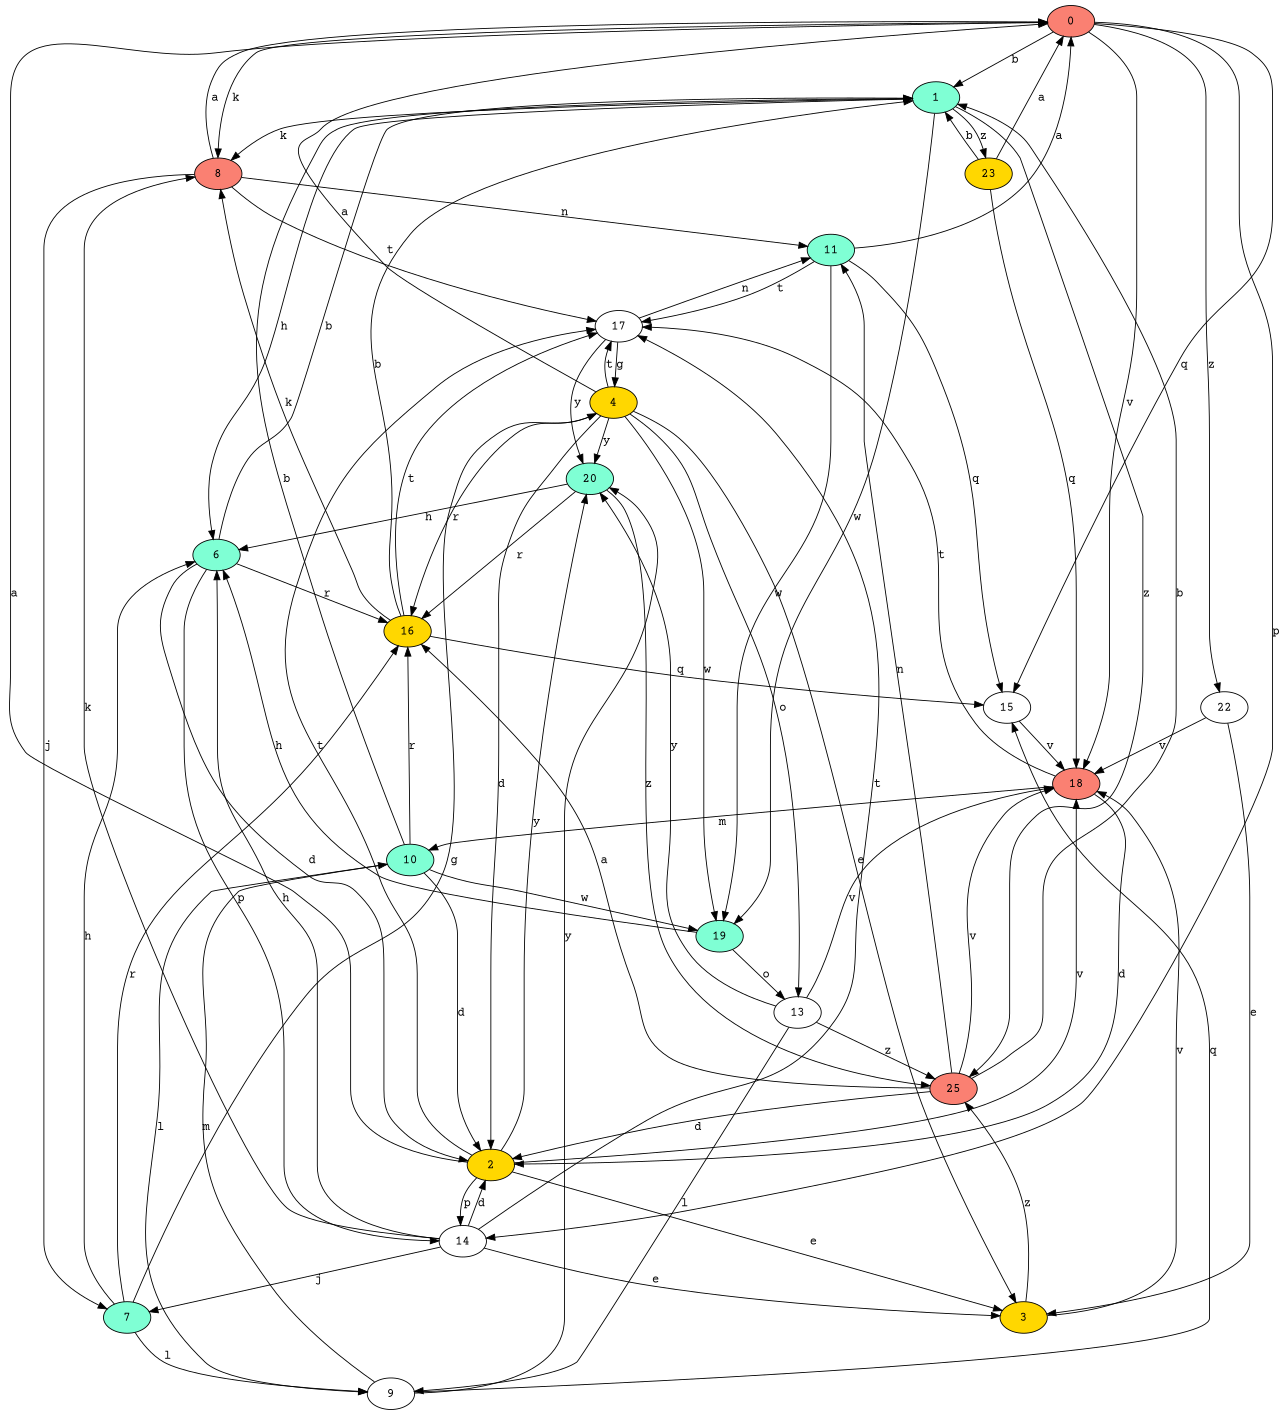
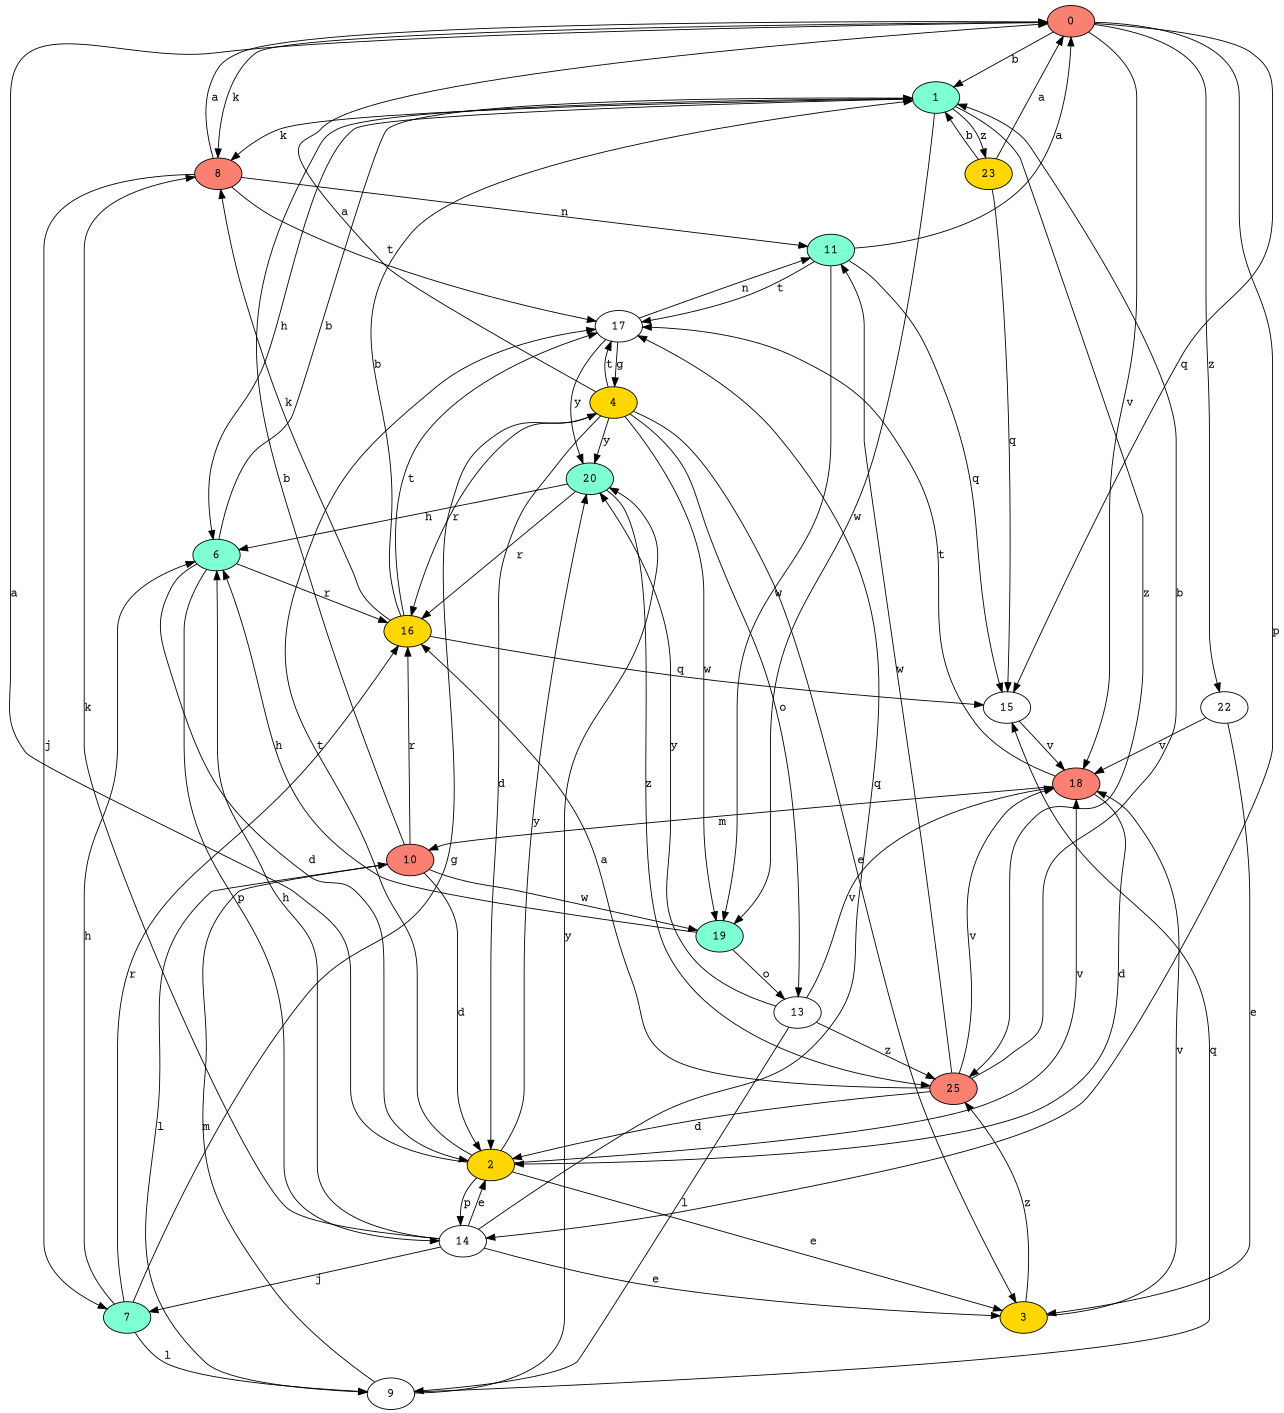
edge "23" -> "18": now "23" -> "15"
edge "25" -> "11": label "n" -> "w"
edge "14" -> "17": label "t" -> "q"
node "10": fillcolor aquamarine -> salmon
edge "14" -> "2": label "d" -> "e"
